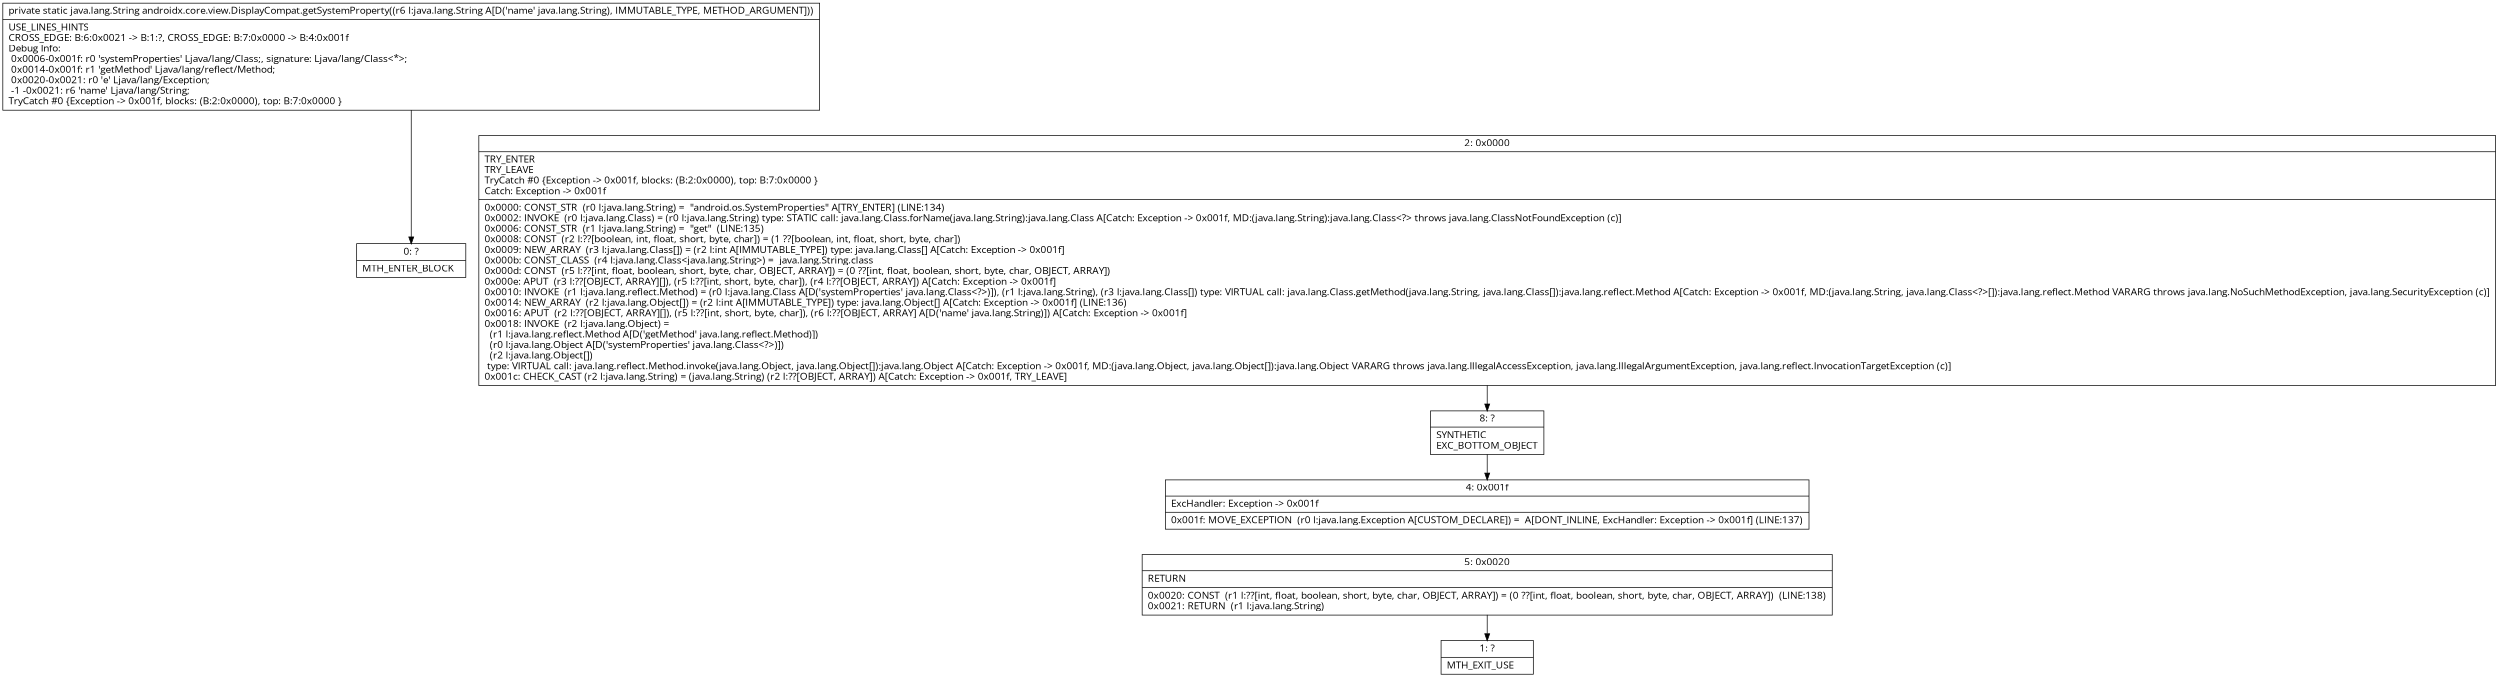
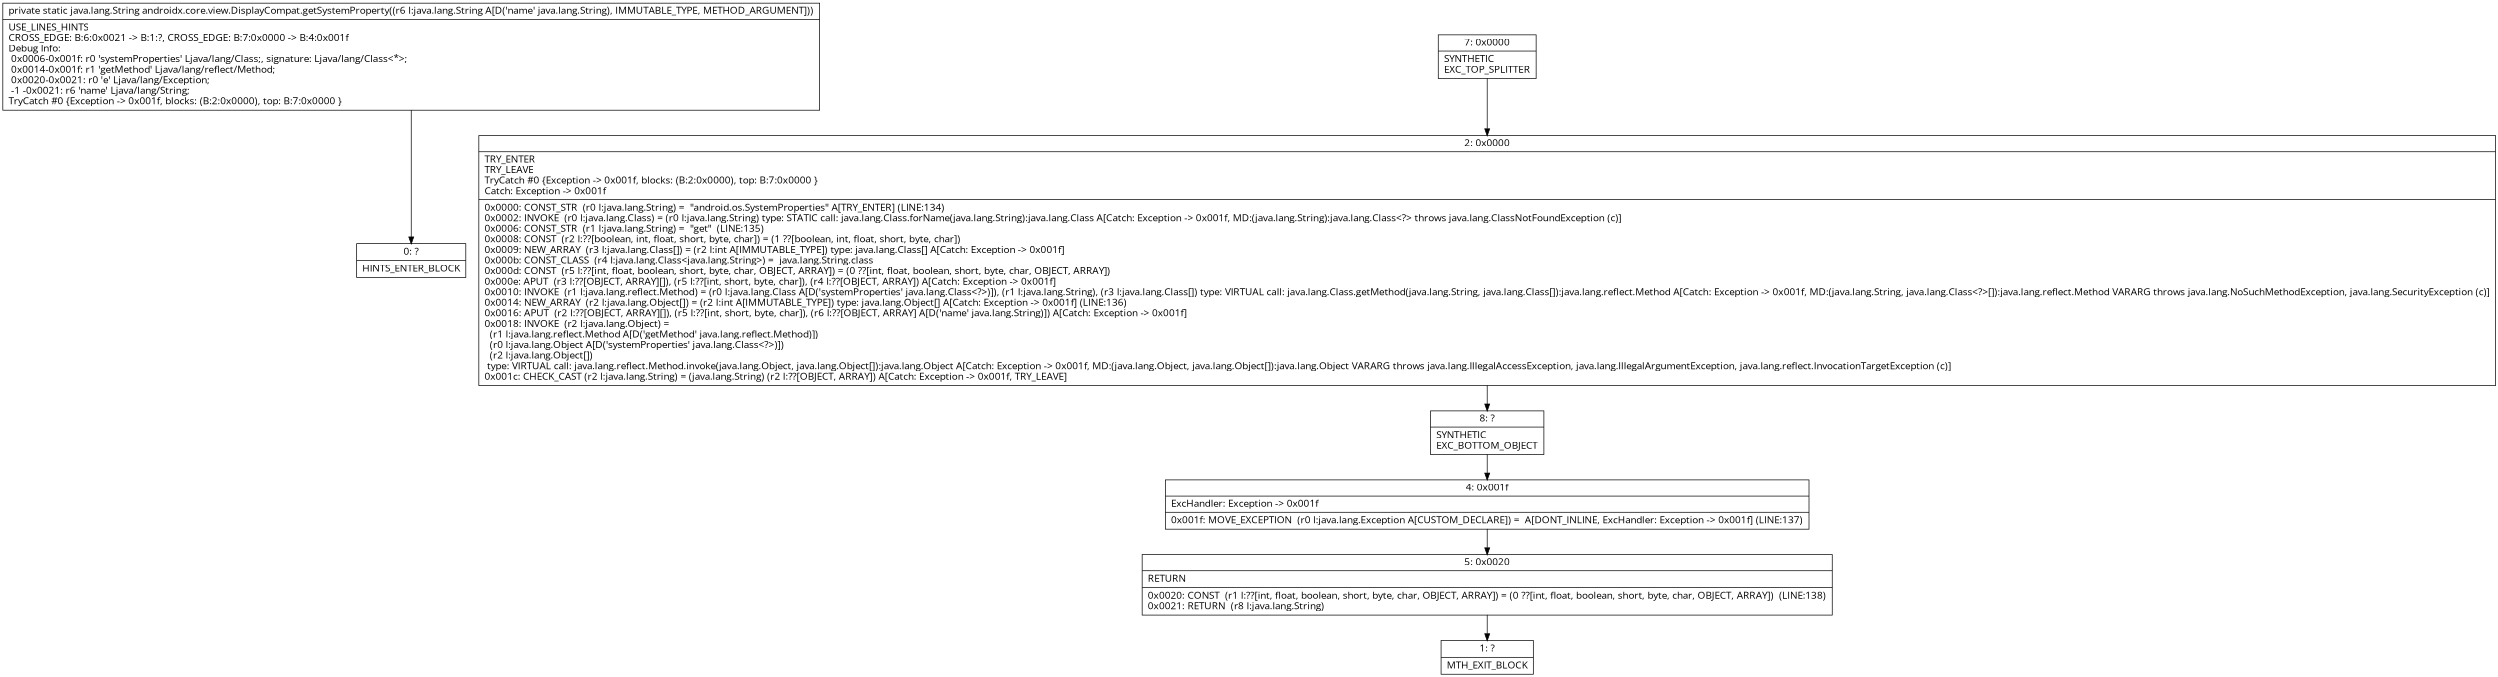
node "7: 0x0000": added
node "0: ?": text "MTH_ENTER_BLOCK" -> "HINTS_ENTER_BLOCK"
edge "4: 0x001f" -> "5: 0x0020": added
node "5: 0x0020": text "0x0021: RETURN  (r1 I:java.lang.String)" -> "0x0021: RETURN  (r8 I:java.lang.String)"
node "1: ?": text "MTH_EXIT_USE" -> "MTH_EXIT_BLOCK"
